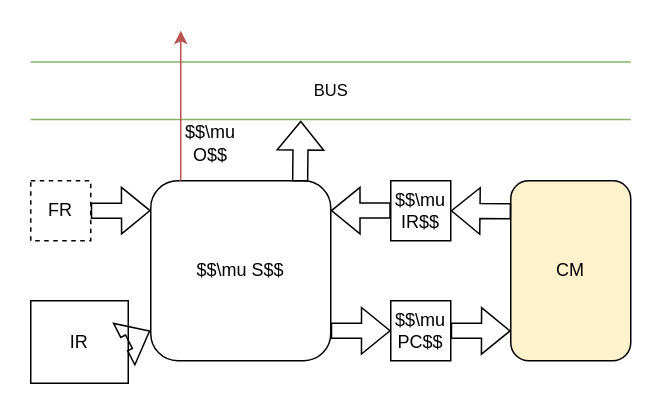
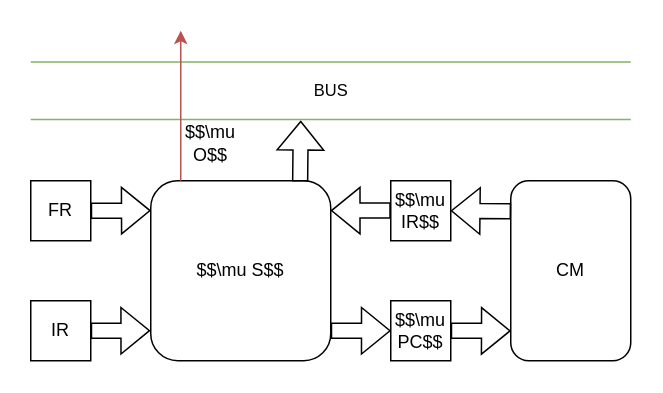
node "FR": style dashed -> solid
node "CM": fillcolor #fff2cc -> #ffffff
node "IR": size 98x83 -> 60x60
